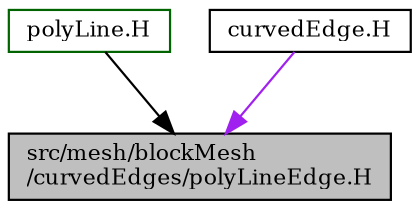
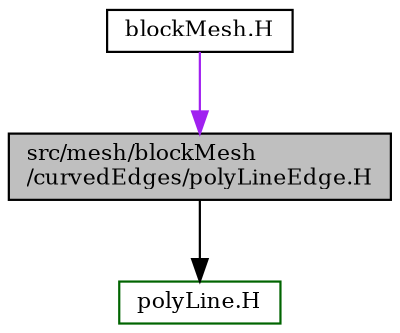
node "curvedEdge.H": label "curvedEdge.H" -> "blockMesh.H"
edge "polyLine.H" -> "src/mesh/blockMesh /curvedEdges/polyLineEdge.H": reversed
